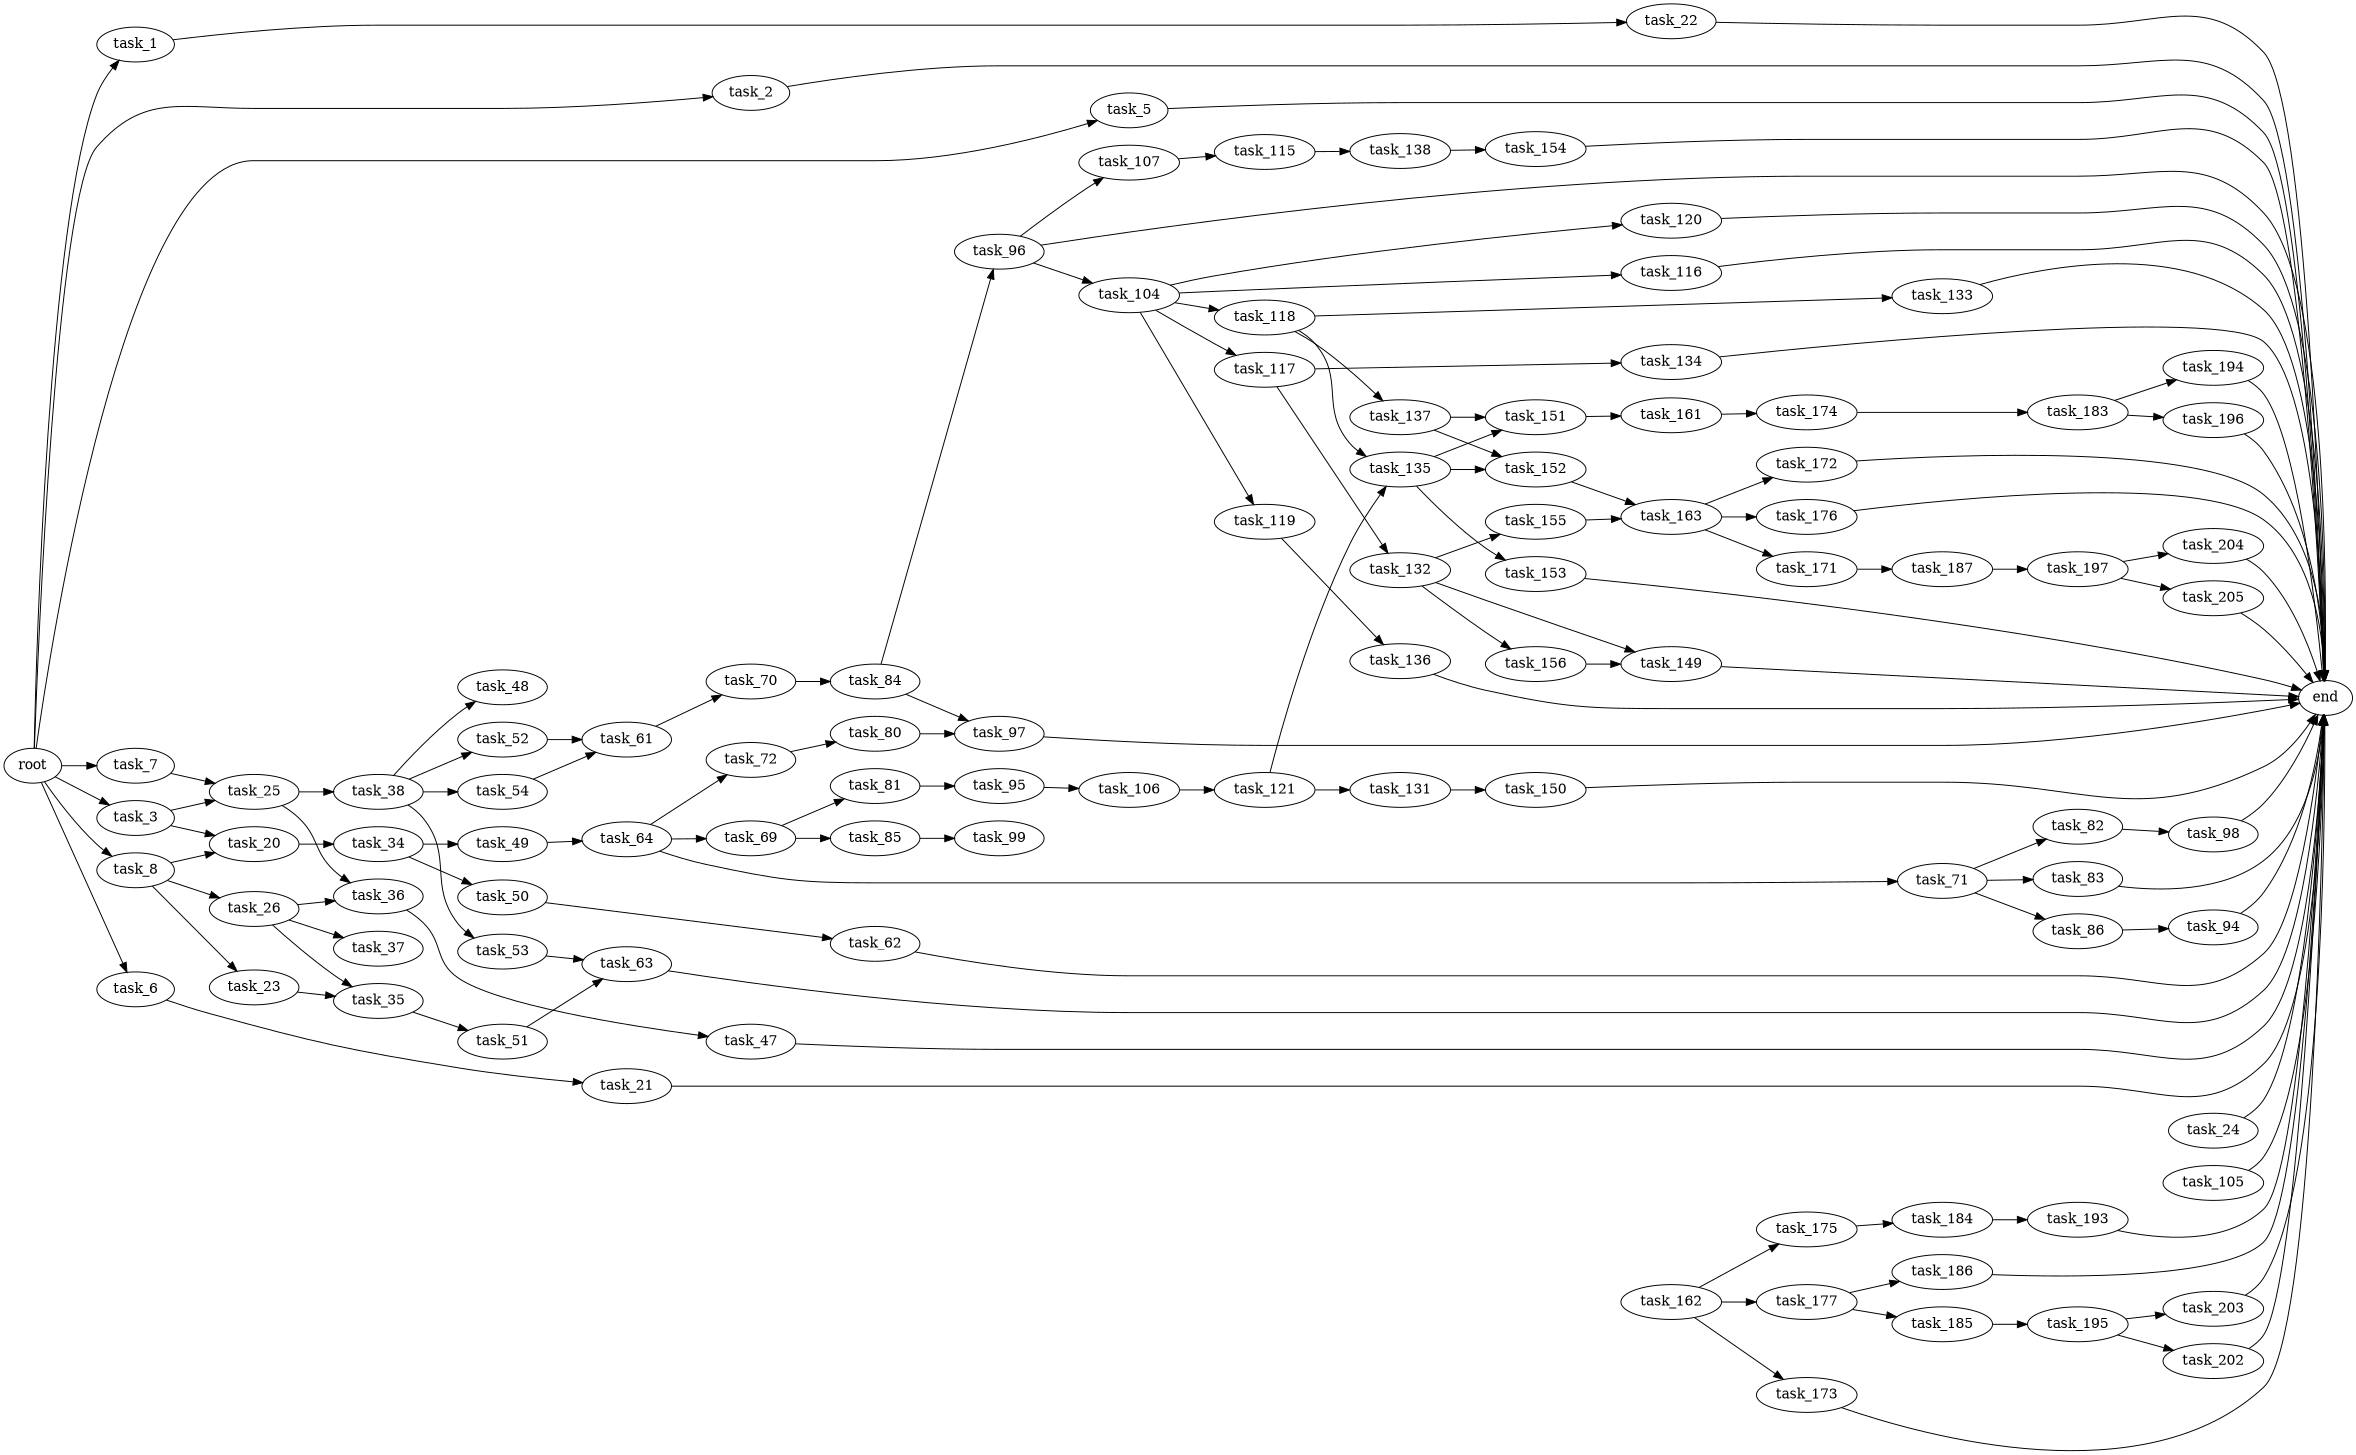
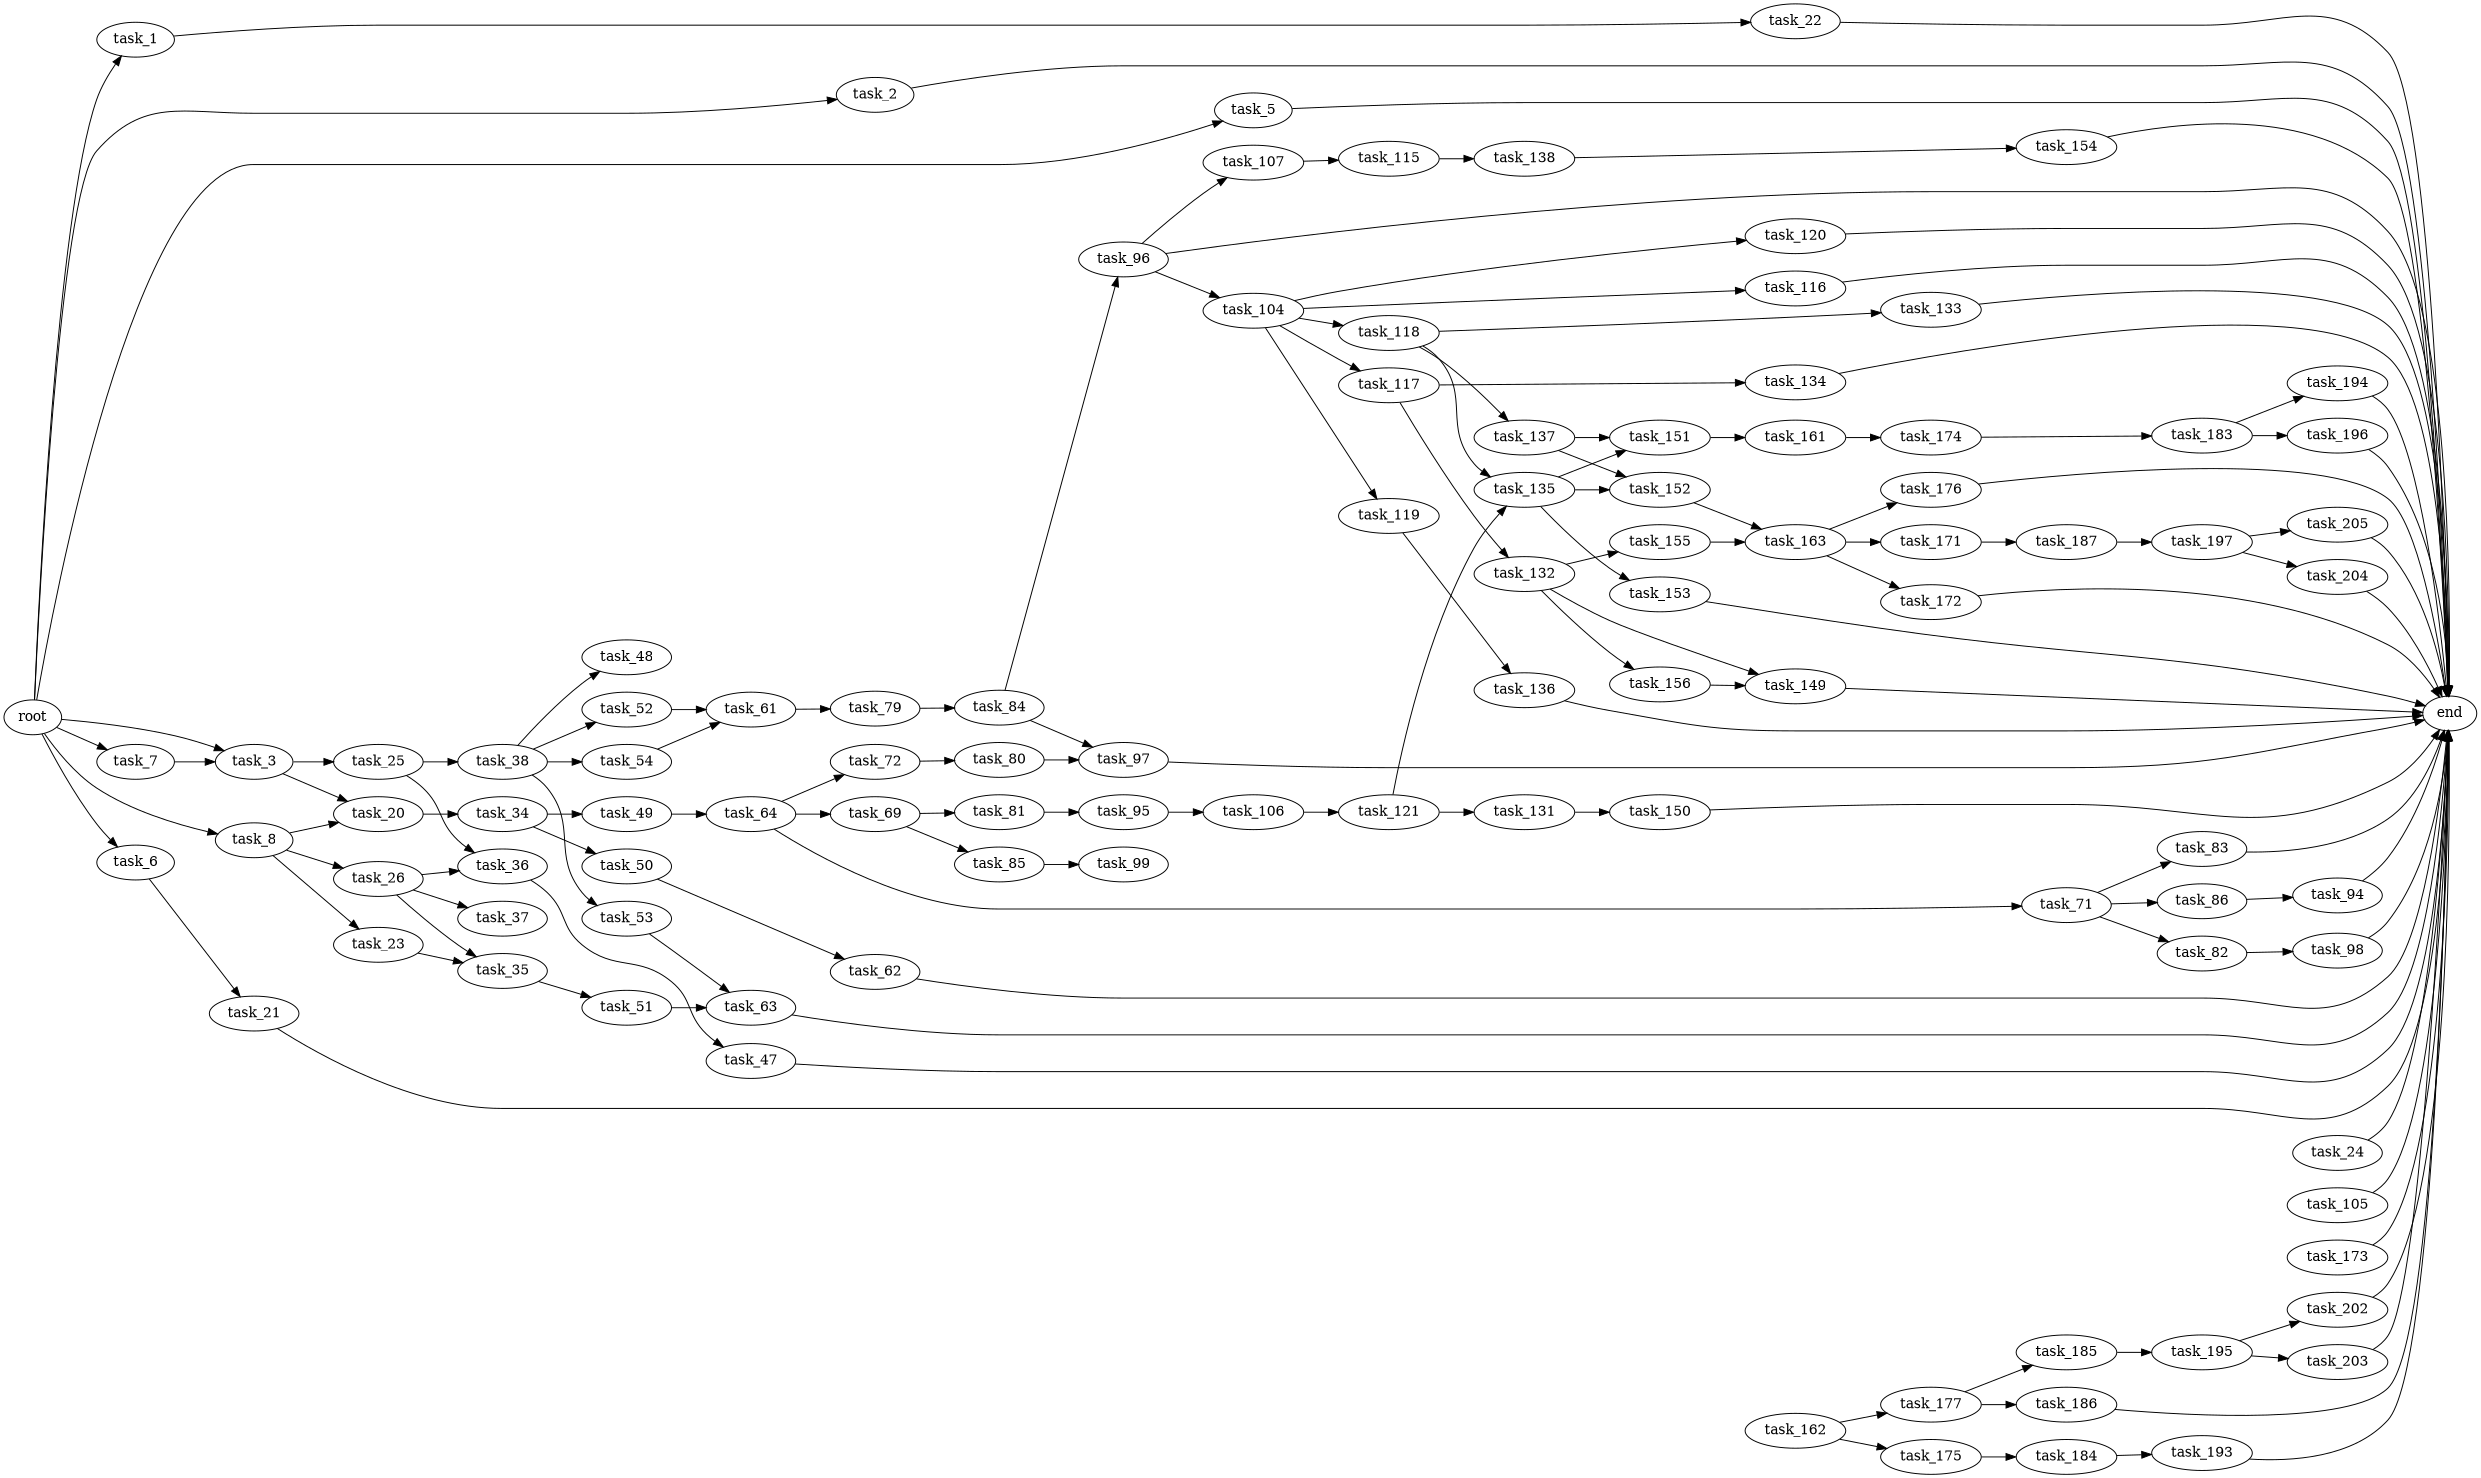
node "task_70": label "task_70" -> "task_79"
edge "task_7" -> "task_25": now "task_7" -> "task_3"
edge "task_162" -> "task_173": removed
